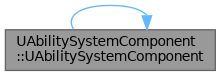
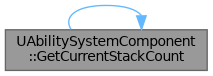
node "UAbilitySystemComponent ::UAbilitySystemComponent": label "UAbilitySystemComponent ::UAbilitySystemComponent" -> "UAbilitySystemComponent ::GetCurrentStackCount"
